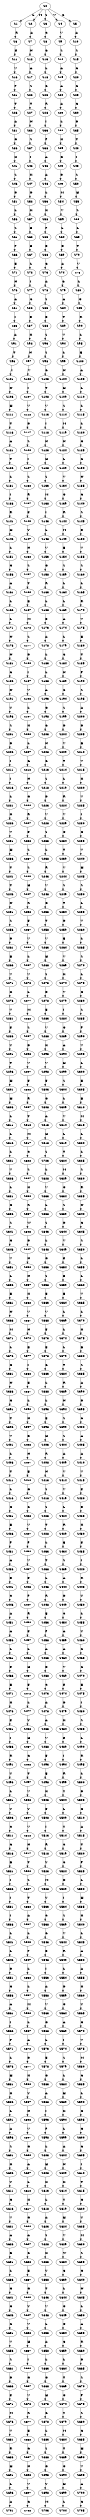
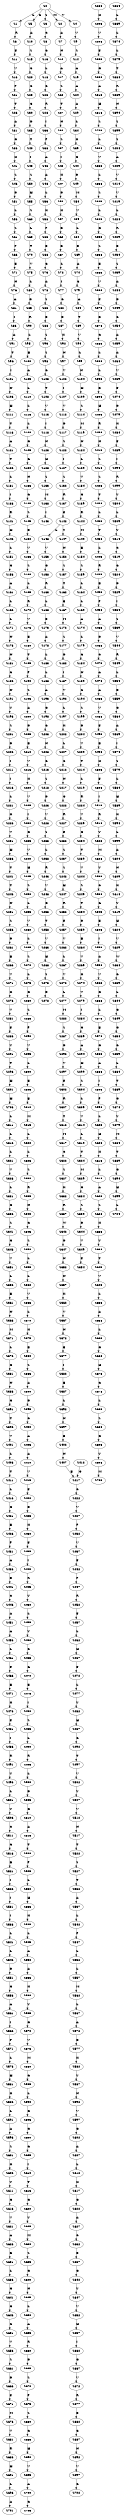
edge "S143" -> "S148": now "S142" -> "S148"
node "S283": removed
node "S306": label "S306" -> "S706"
node "S359": removed
edge "S407" -> "S412": now "S407" -> "S417"
